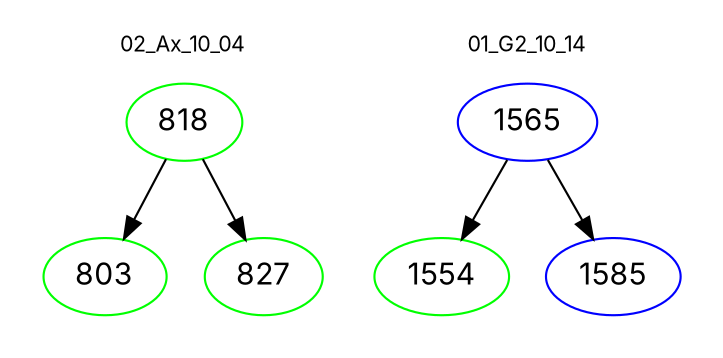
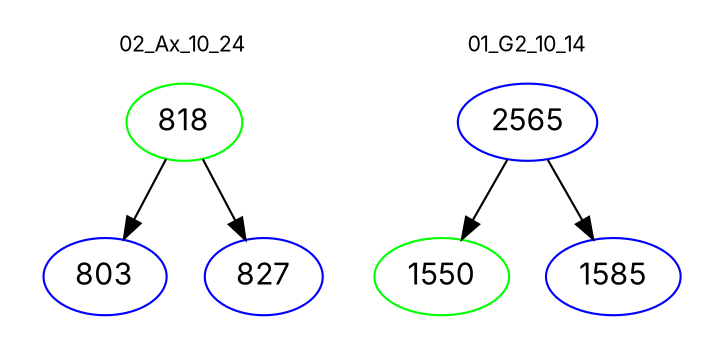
cluster "02_Ax_10_04": label "02_Ax_10_04" -> "02_Ax_10_24"
node "1565": label "1565" -> "2565"
node "803": color green -> blue
node "827": color green -> blue
node "1554": label "1554" -> "1550"
